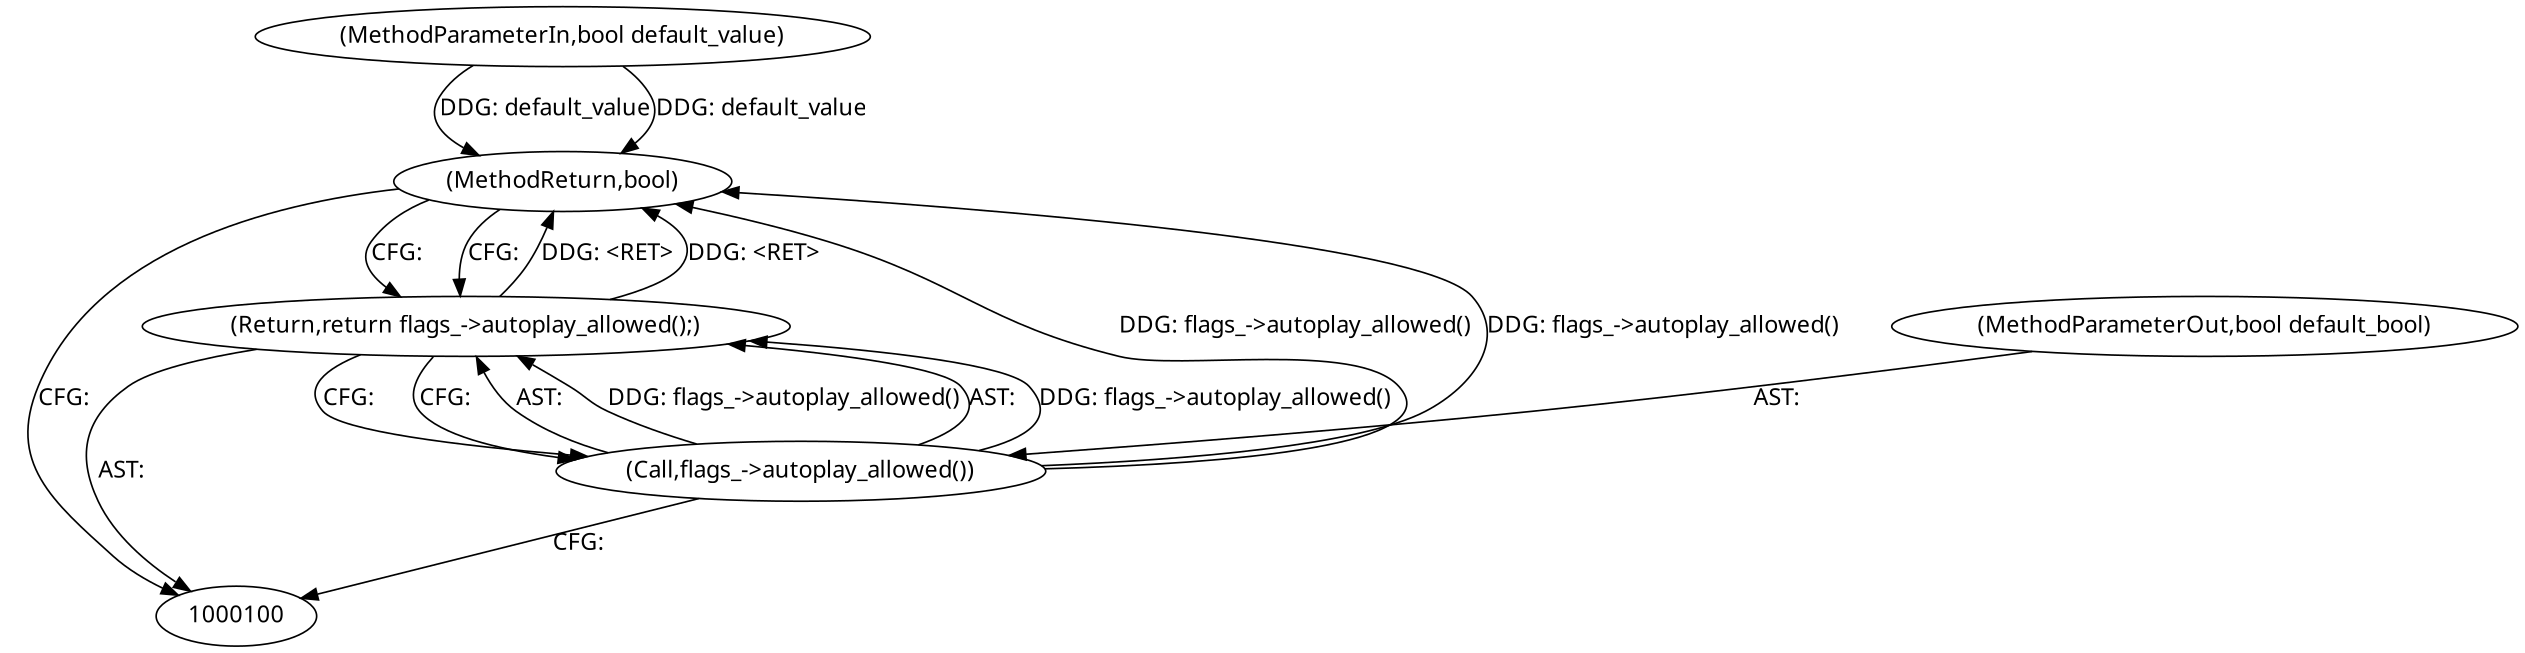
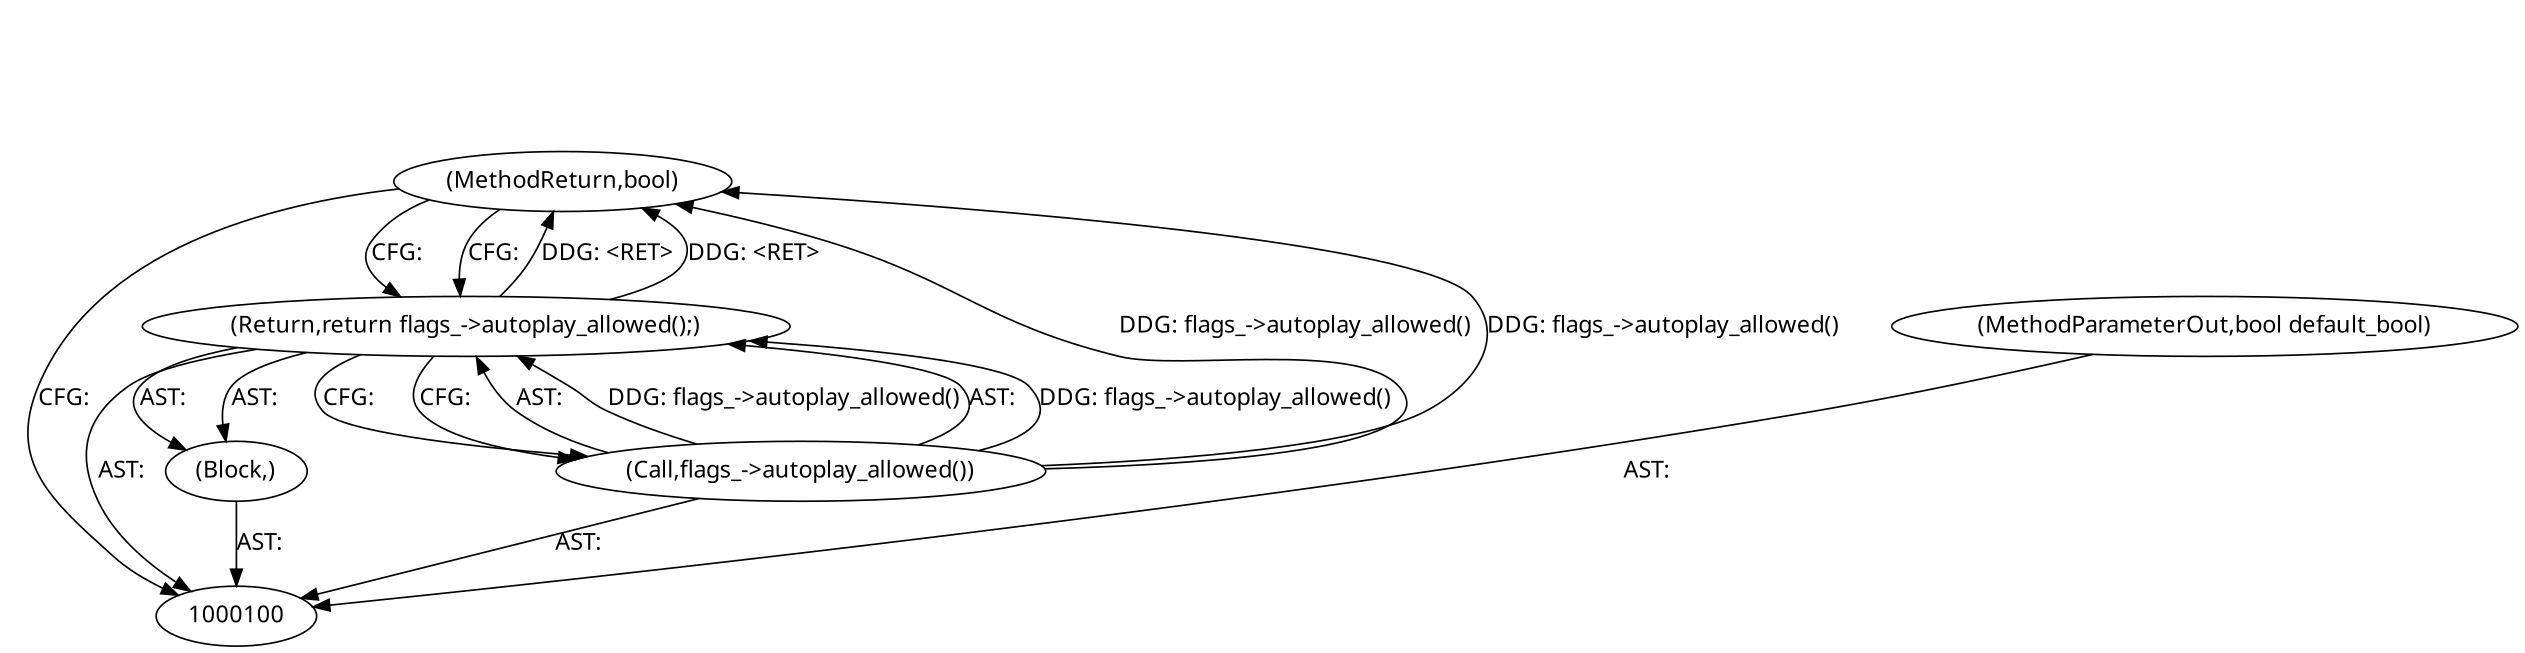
node "(MethodParameterIn,bool default_value)": removed
edge "(MethodParameterOut,bool default_bool)" -> "(Call,flags_->autoplay_allowed())": now "(MethodParameterOut,bool default_bool)" -> "1000100"
node "(Block,)": added
edge "(Call,flags_->autoplay_allowed())" -> "1000100": label "CFG: " -> "AST: "
